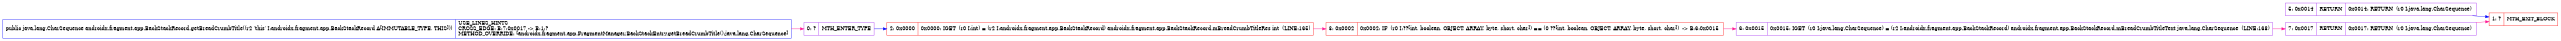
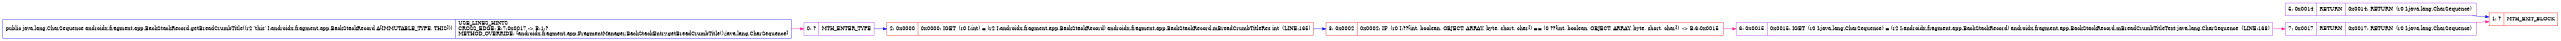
edge "2: 0x0000" -> "3: 0x0002": color deeppink -> blue
